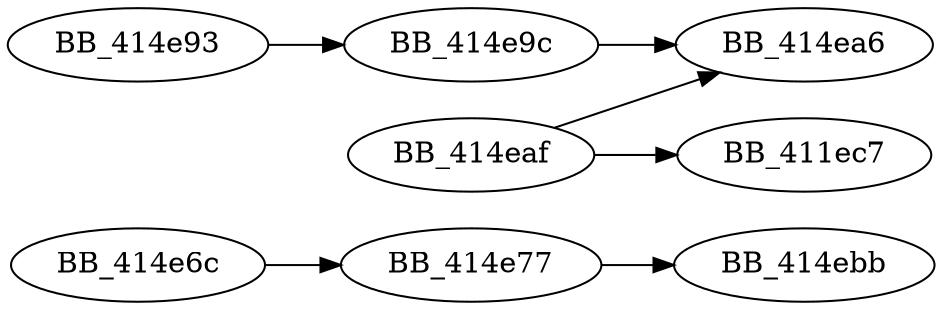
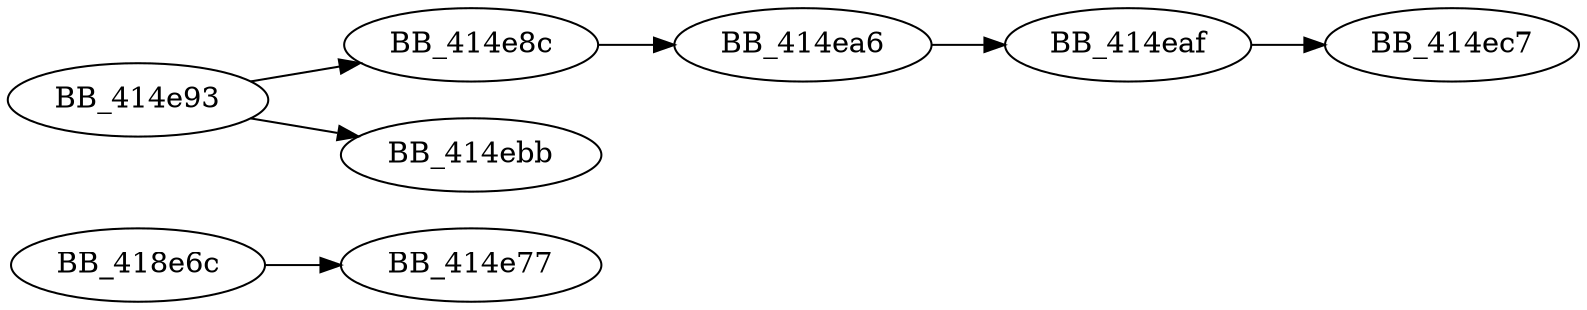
node "BB_414e9c": label "BB_414e9c" -> "BB_414e8c"
edge "BB_414eaf" -> "BB_414ea6": reversed
node "BB_411ec7": label "BB_411ec7" -> "BB_414ec7"
node "BB_414e6c": label "BB_414e6c" -> "BB_418e6c"
edge "BB_414e77" -> "BB_414ebb": now "BB_414e93" -> "BB_414ebb"
